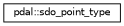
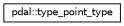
node "pdal::sdo_point_type": label "pdal::sdo_point_type" -> "pdal::type_point_type"
